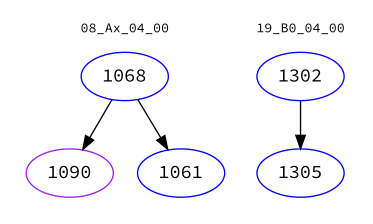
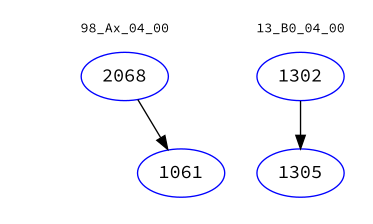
cluster "08_Ax_04_00": label "08_Ax_04_00" -> "98_Ax_04_00"
cluster "19_B0_04_00": label "19_B0_04_00" -> "13_B0_04_00"
node "1068": label "1068" -> "2068"
node "1090": removed
